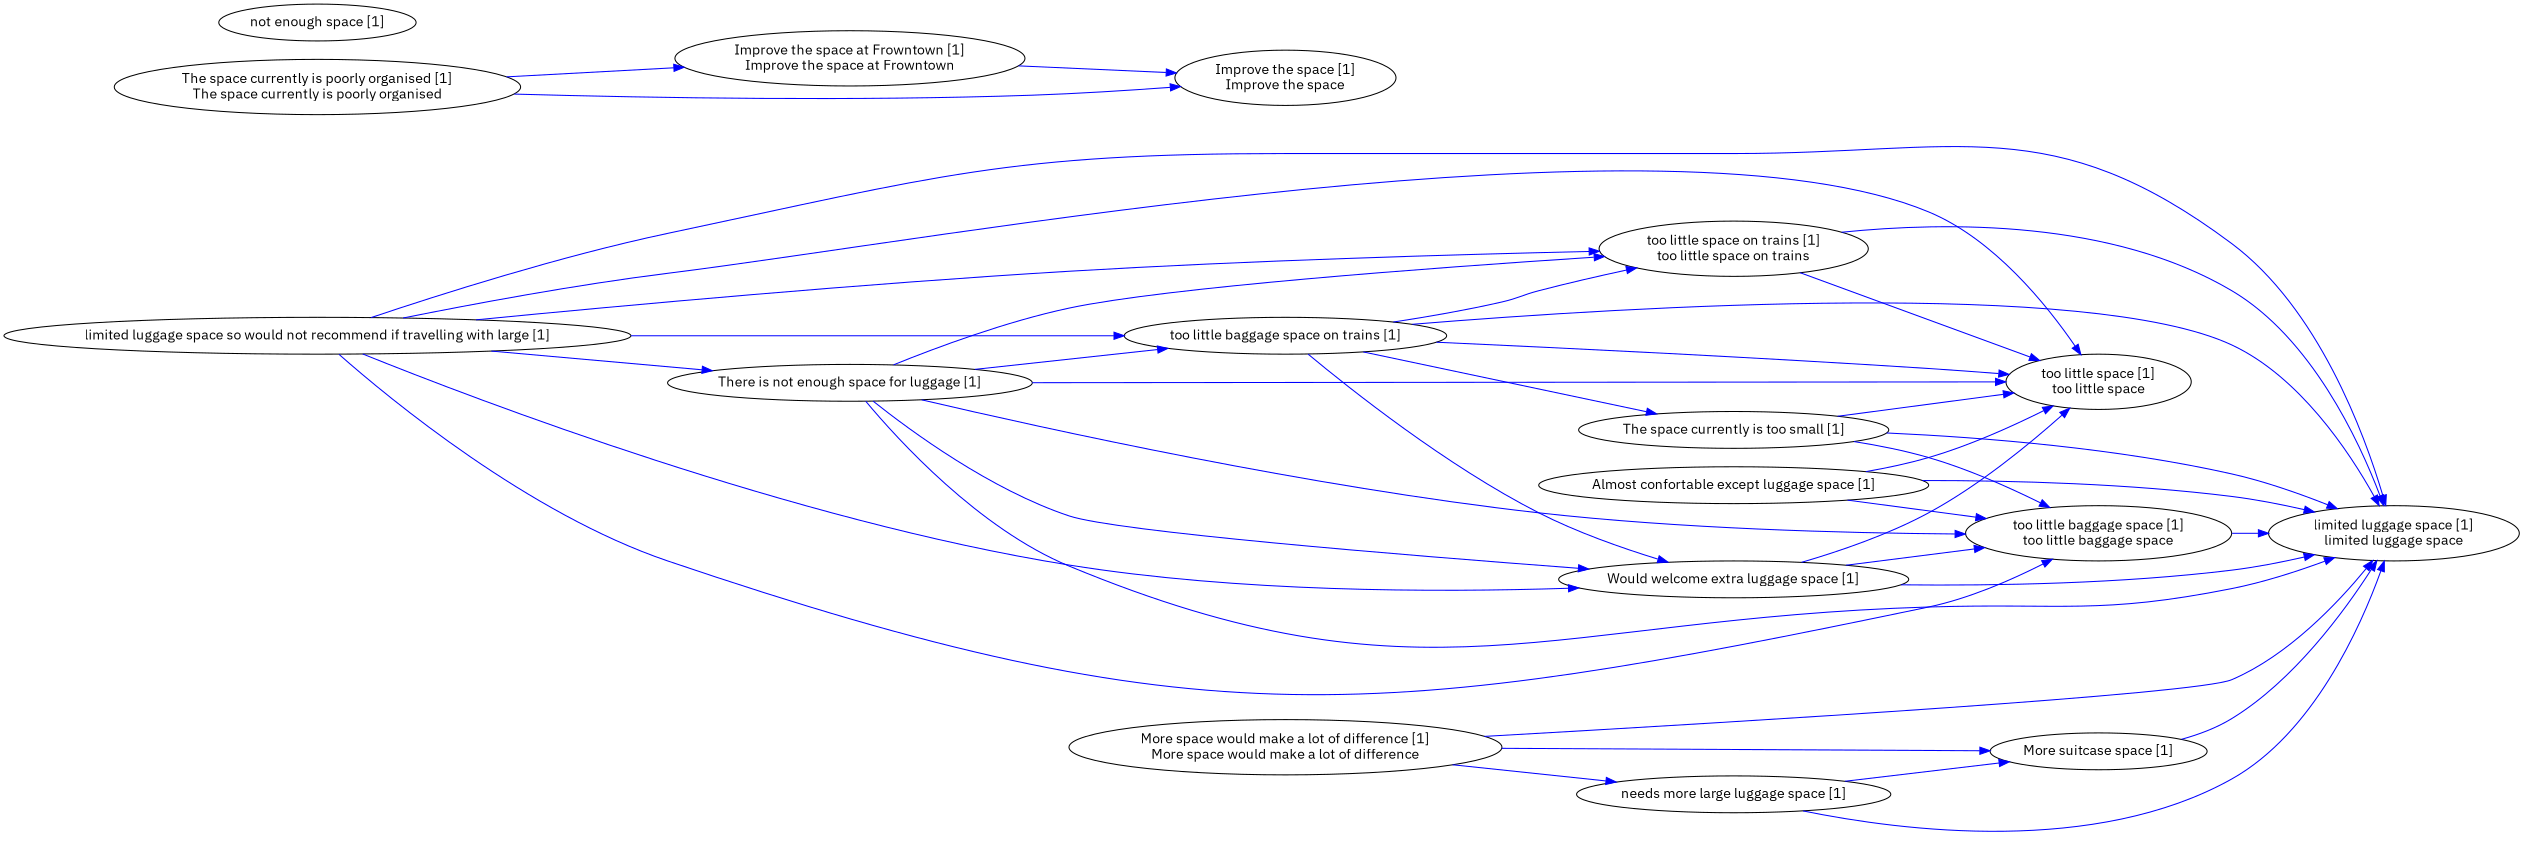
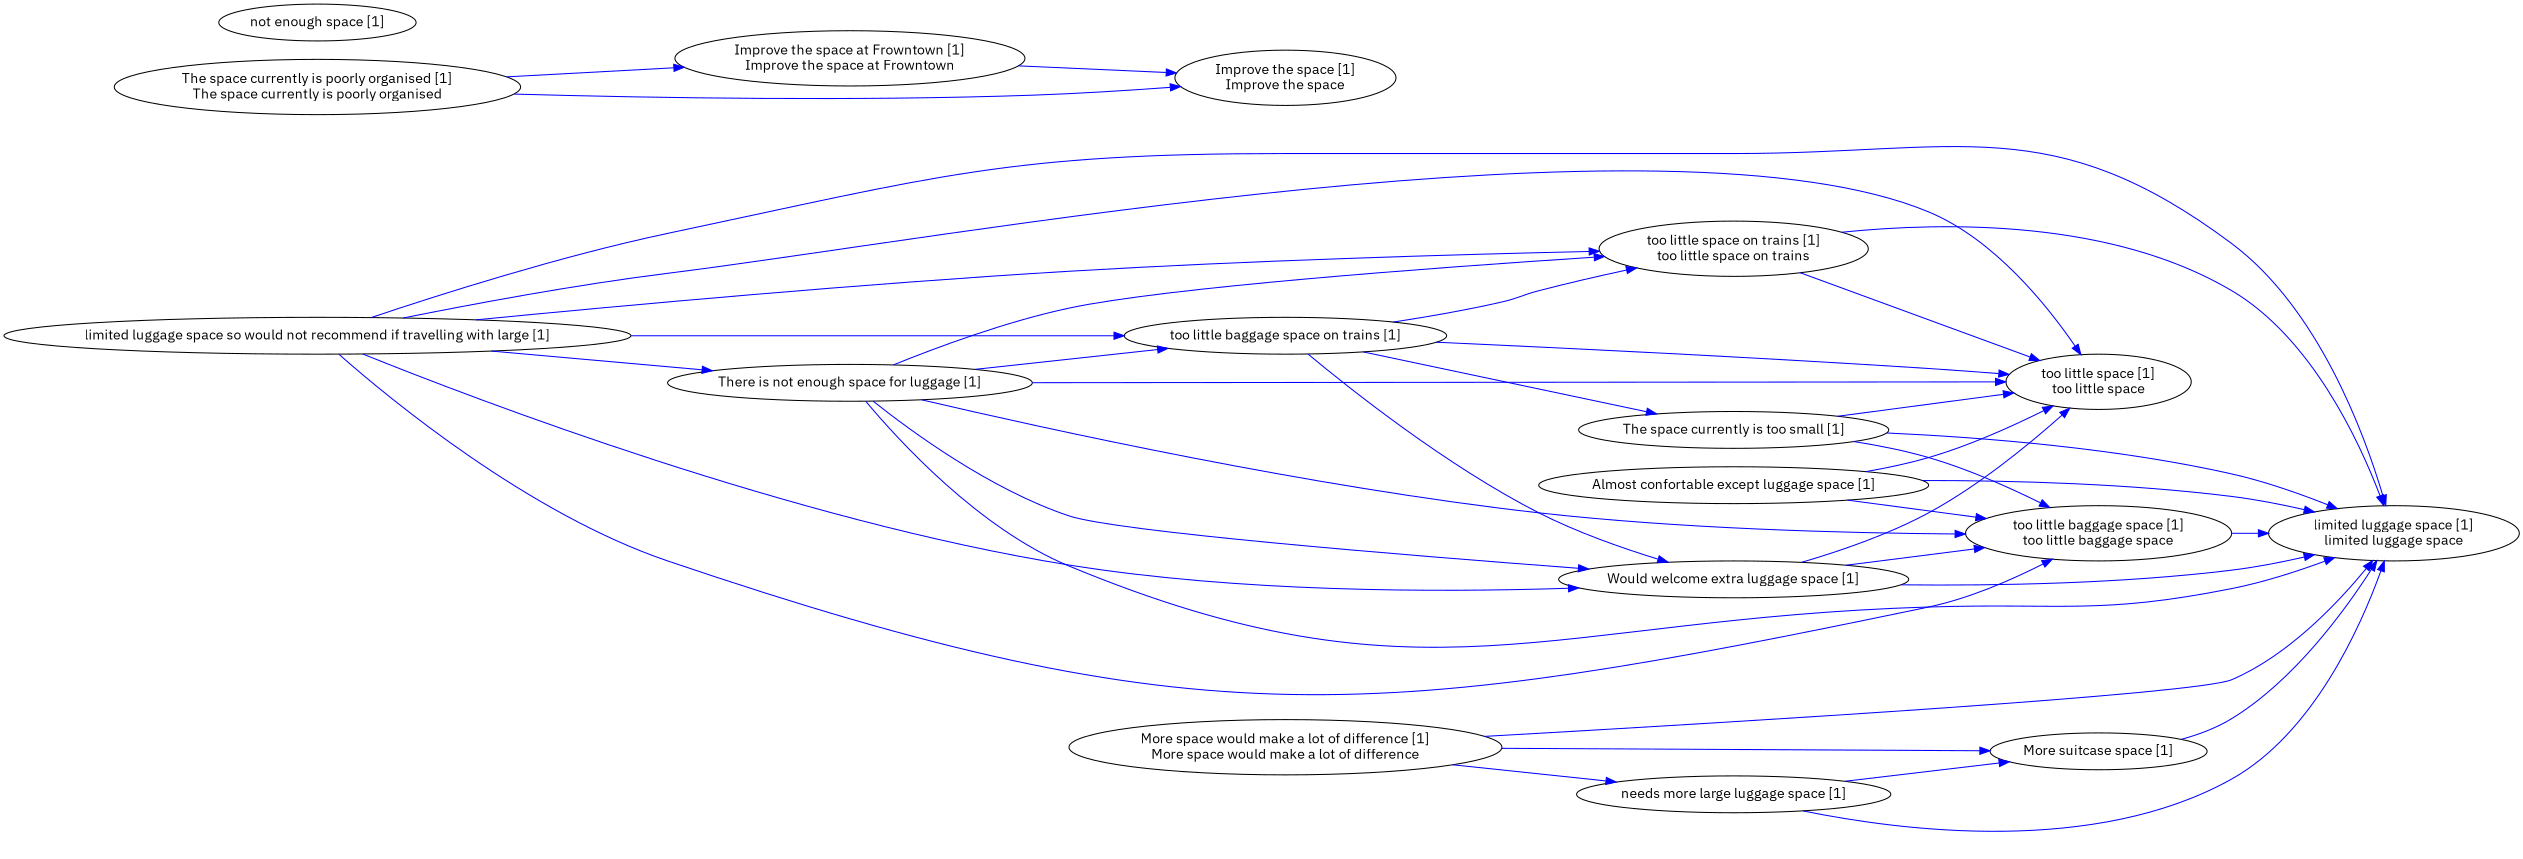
edge "too little baggage space on trains [1]" -> "limited luggage space [1] limited luggage space": removed
